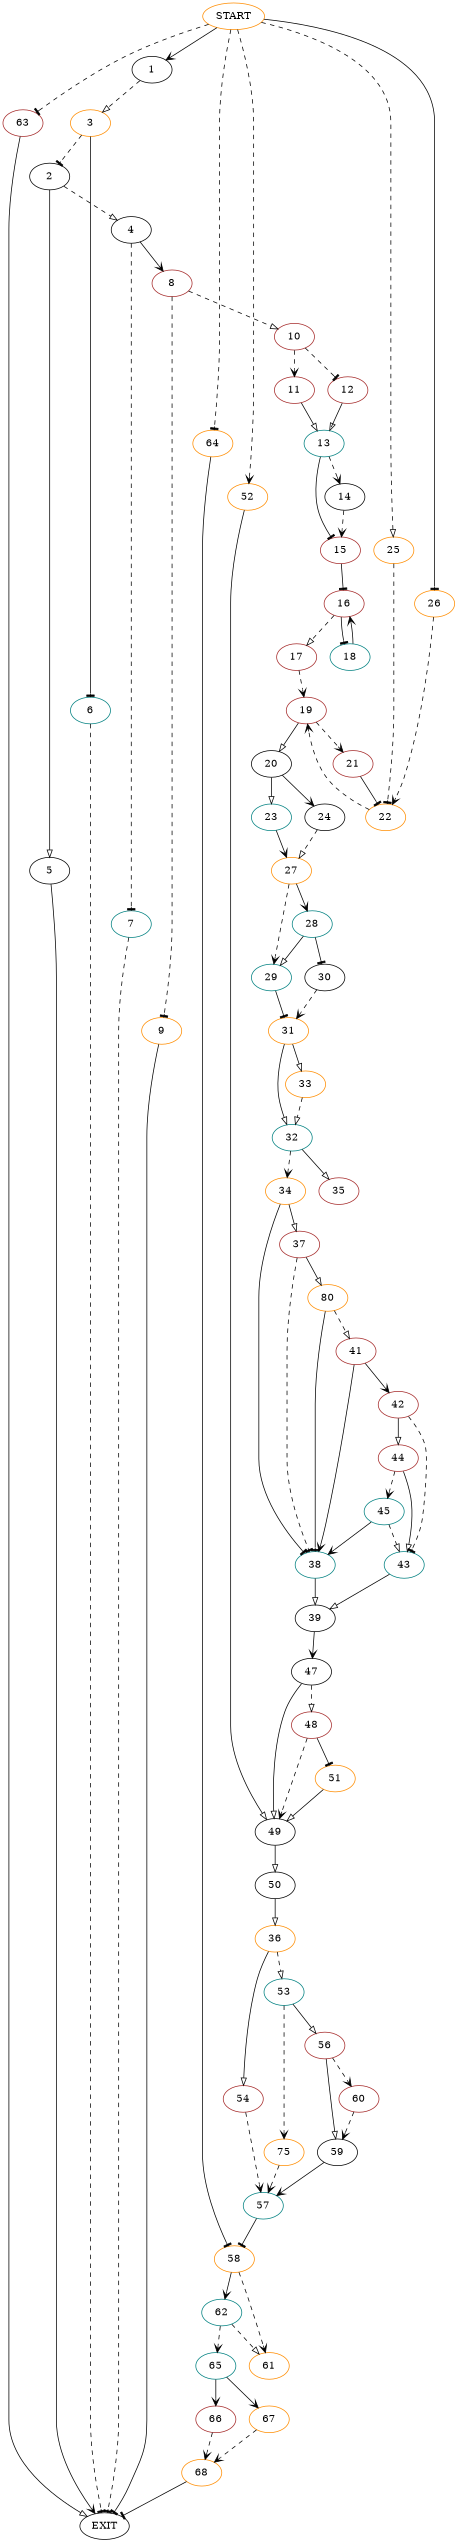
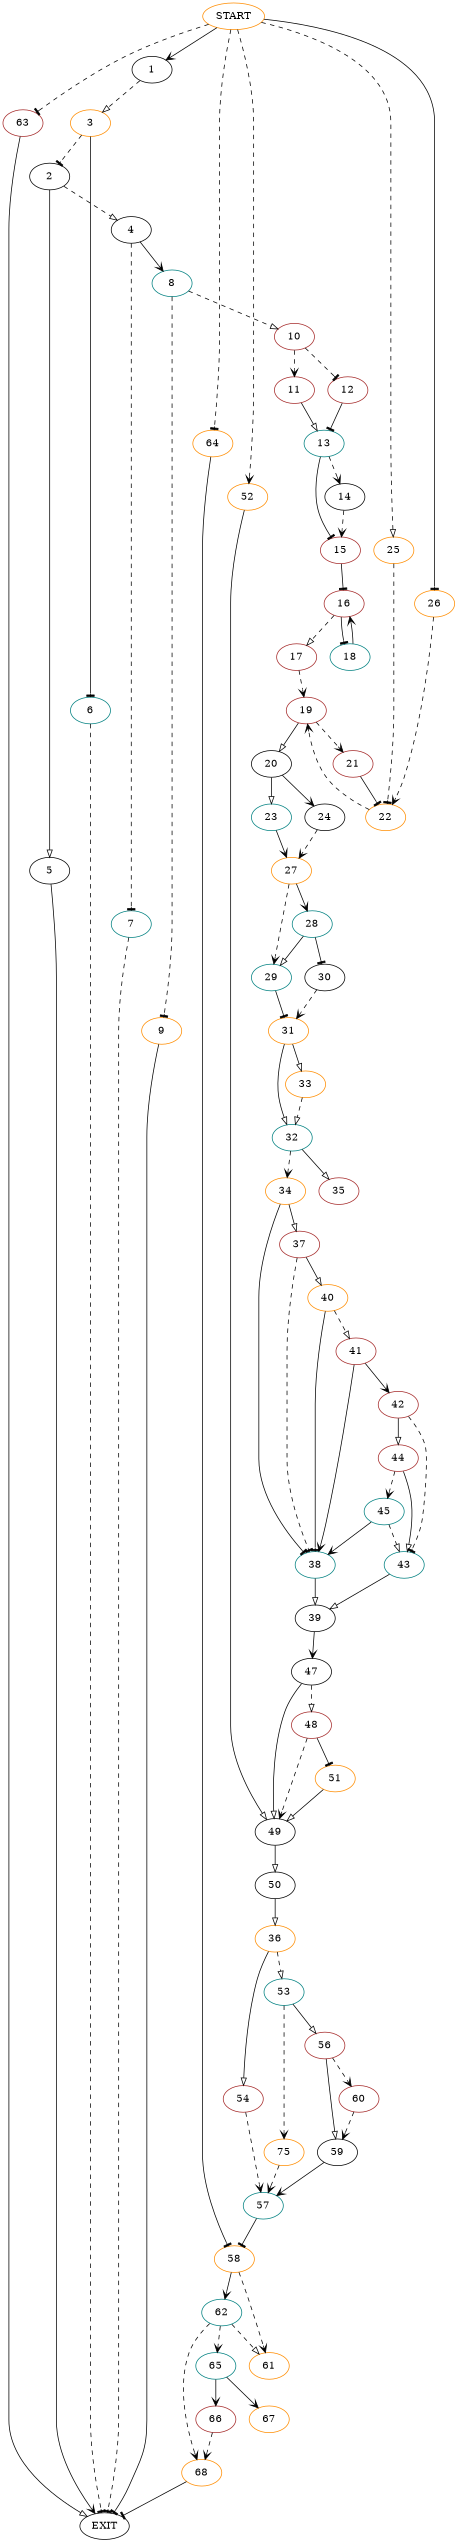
node "8": color brown -> teal
edge "12" -> "13": arrowhead onormal -> tee
edge "24" -> "27": arrowhead onormal -> vee
node "80": label "80" -> "40"
edge "67" -> "68": now "62" -> "68"
